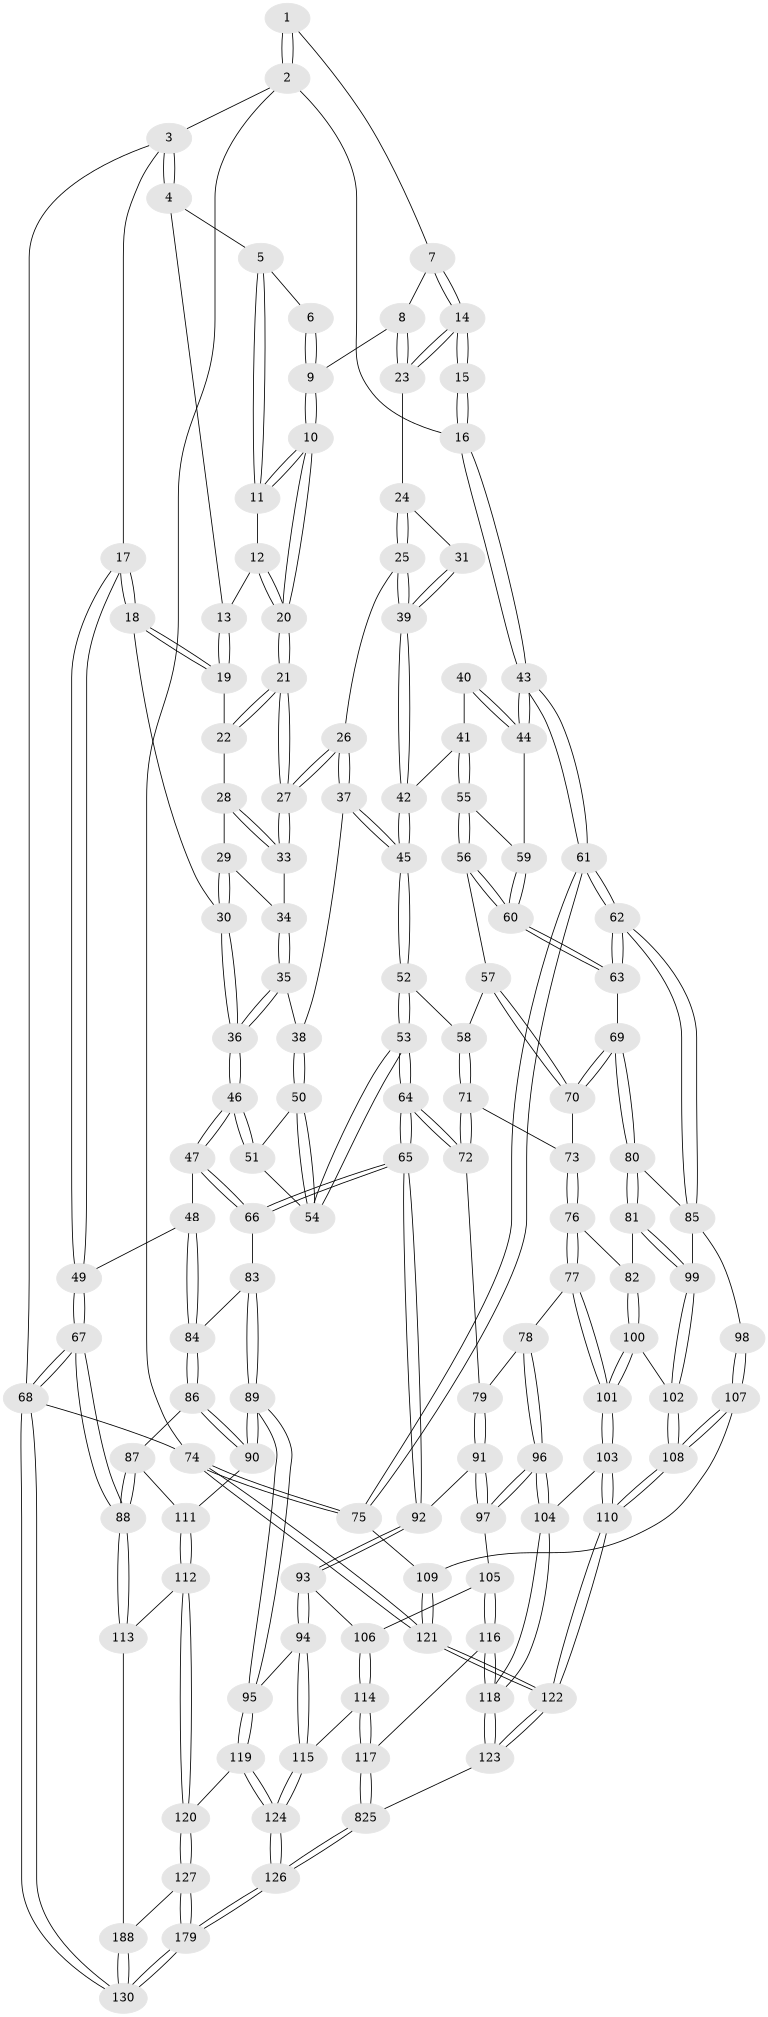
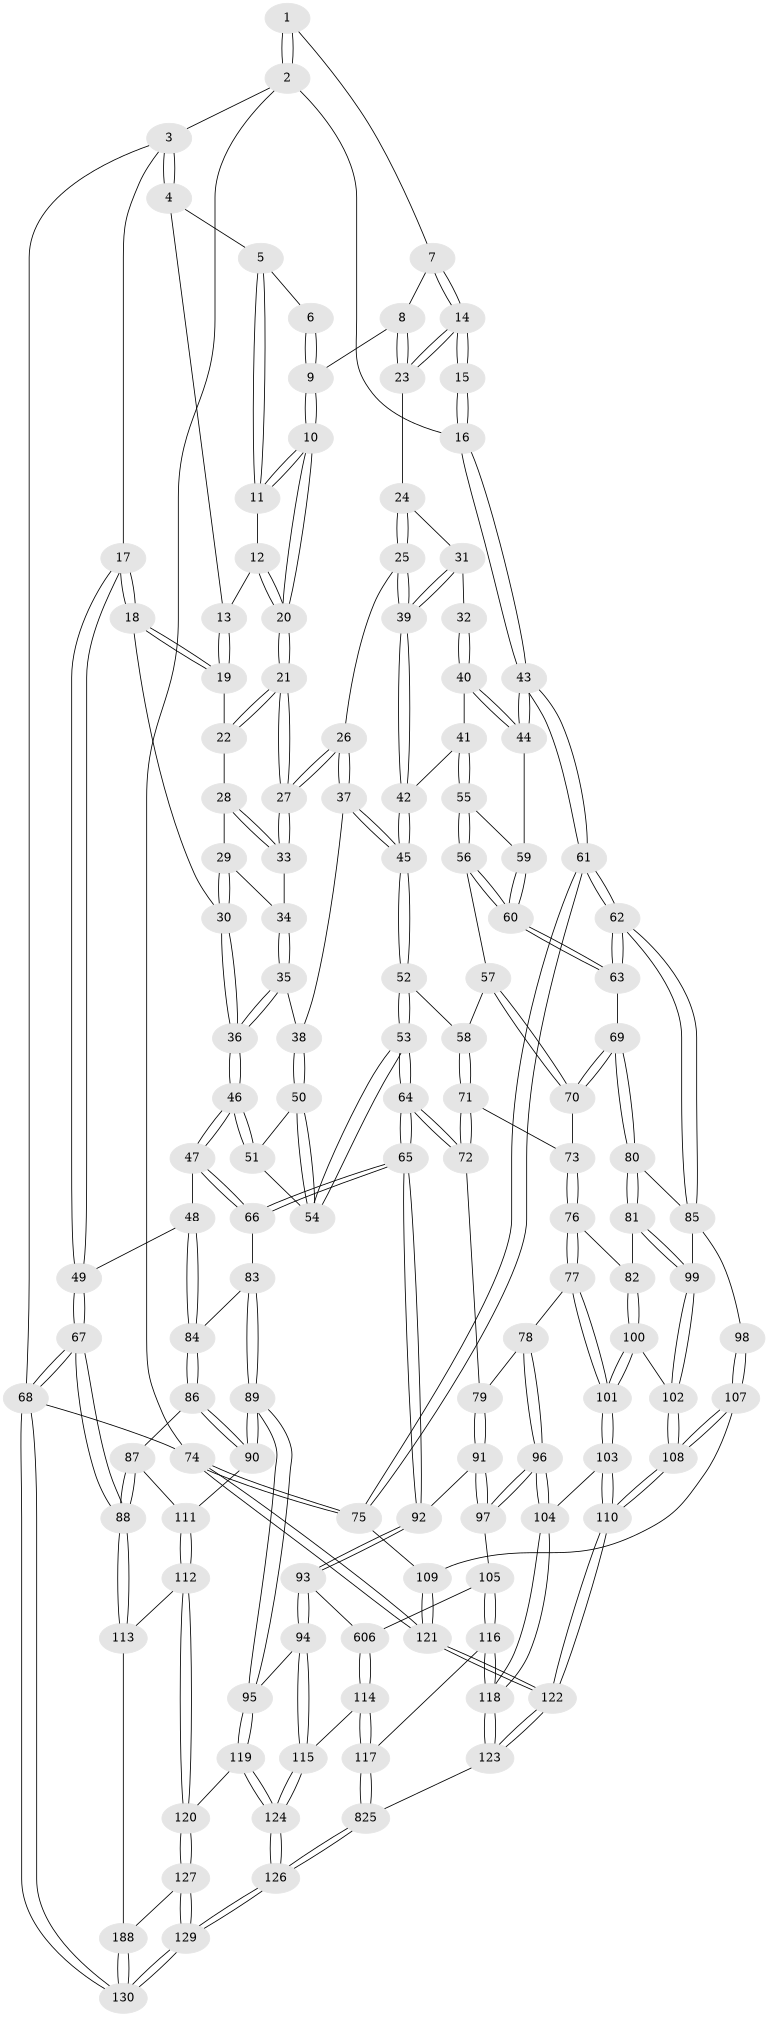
node "32": added
node "106": label "106" -> "606"
node "179": label "179" -> "129"
